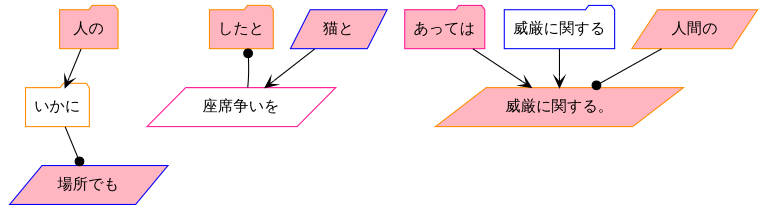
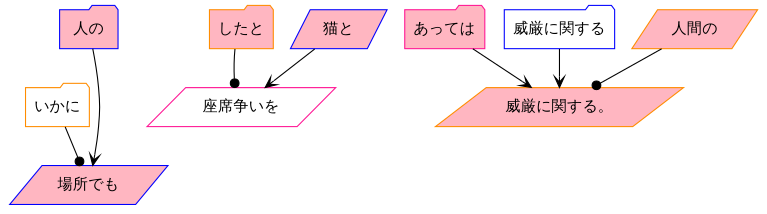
node "人の": color darkorange -> blue
edge "人の" -> "いかに": now "人の" -> "場所でも"
edge "座席争いを" -> "したと": reversed
